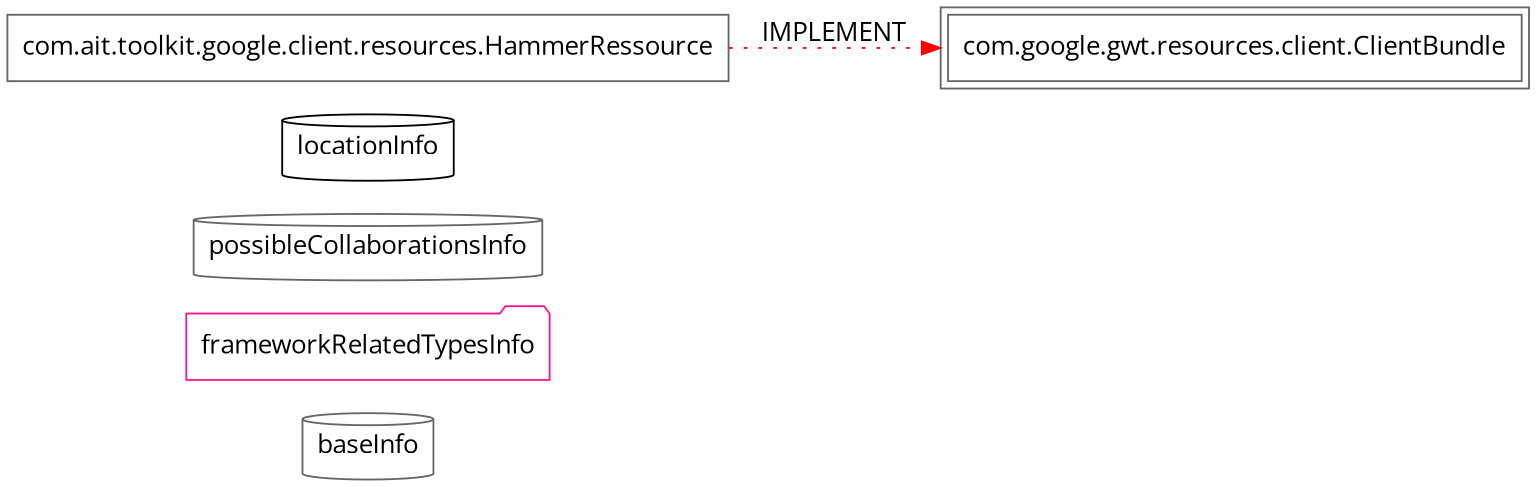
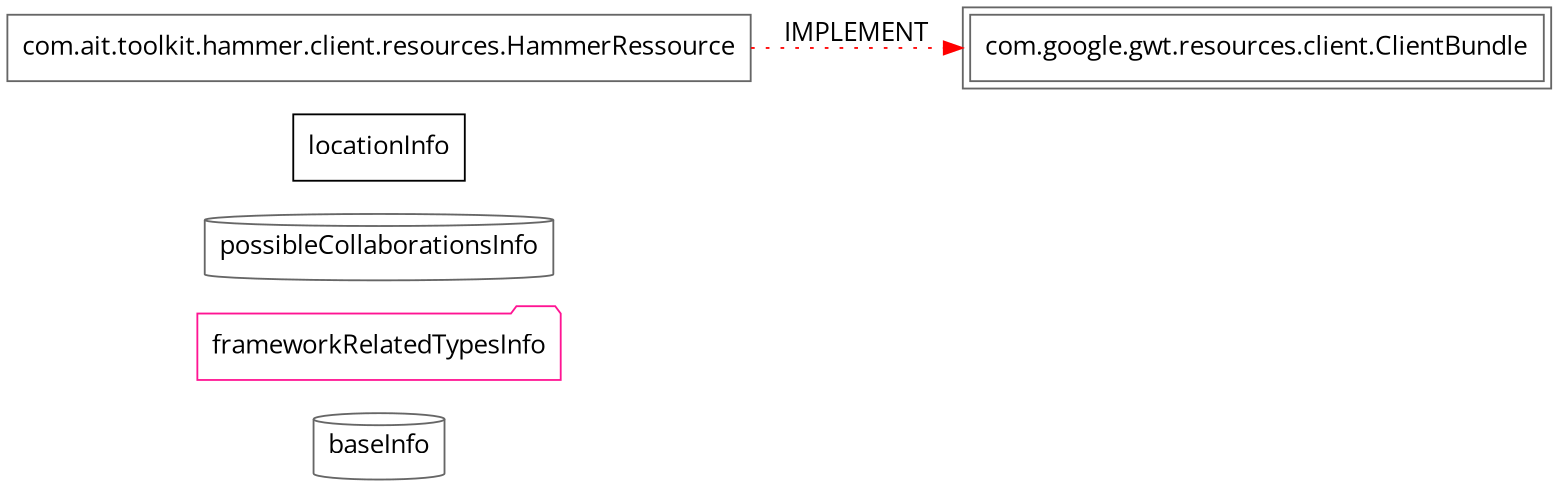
node "com.ait.toolkit.google.client.resources.HammerRessource": label "com.ait.toolkit.google.client.resources.HammerRessource" -> "com.ait.toolkit.hammer.client.resources.HammerRessource"
node "locationInfo": shape cylinder -> box
